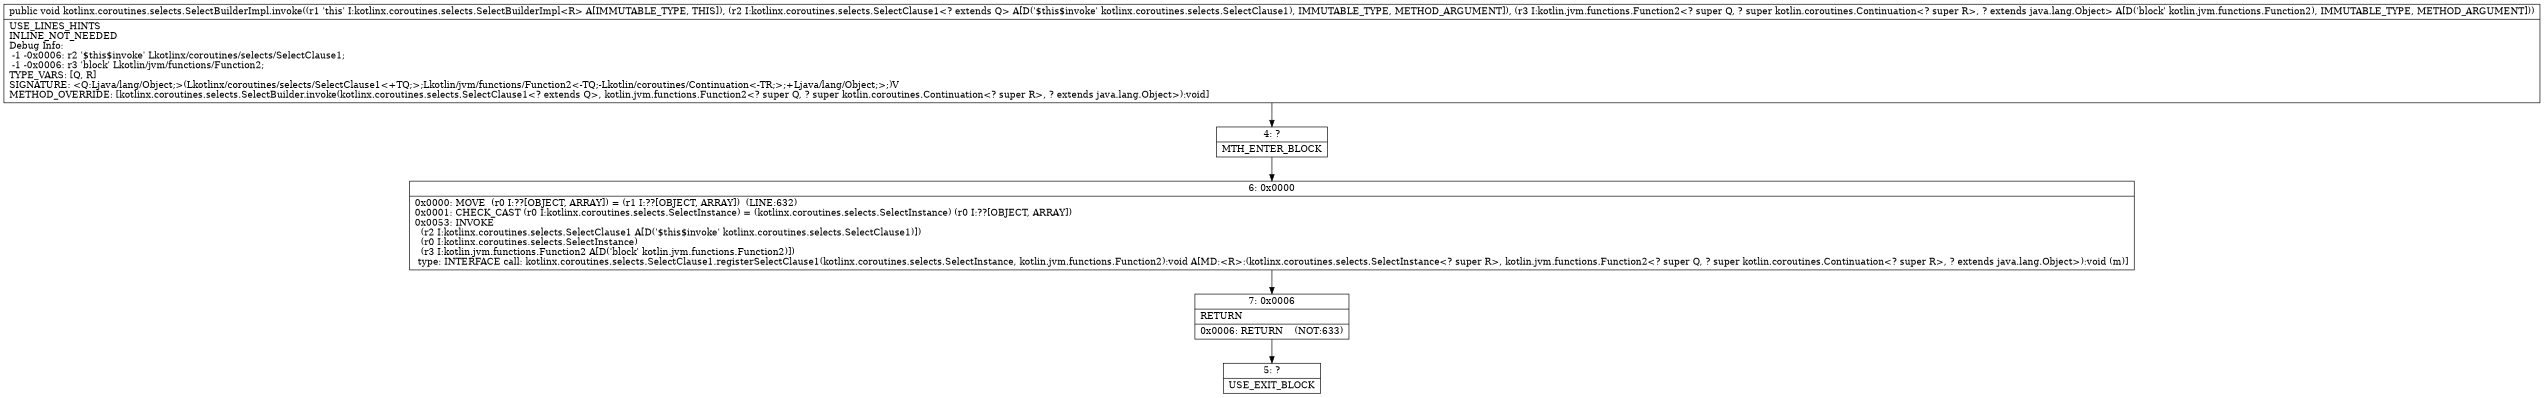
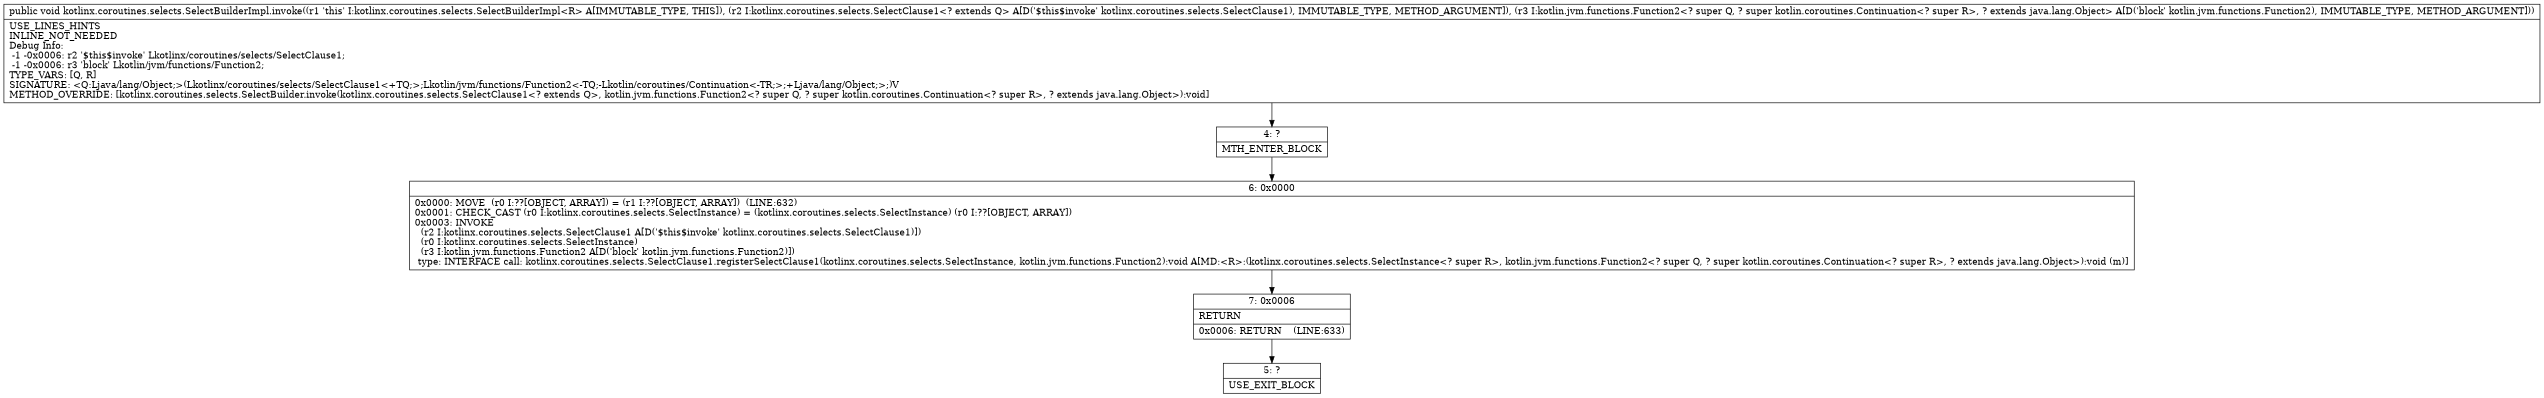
node "6: 0x0000": text "0x0053: INVOKE" -> "0x0003: INVOKE"
node "7: 0x0006": text "0x0006: RETURN    (NOT:633)" -> "0x0006: RETURN    (LINE:633)"
